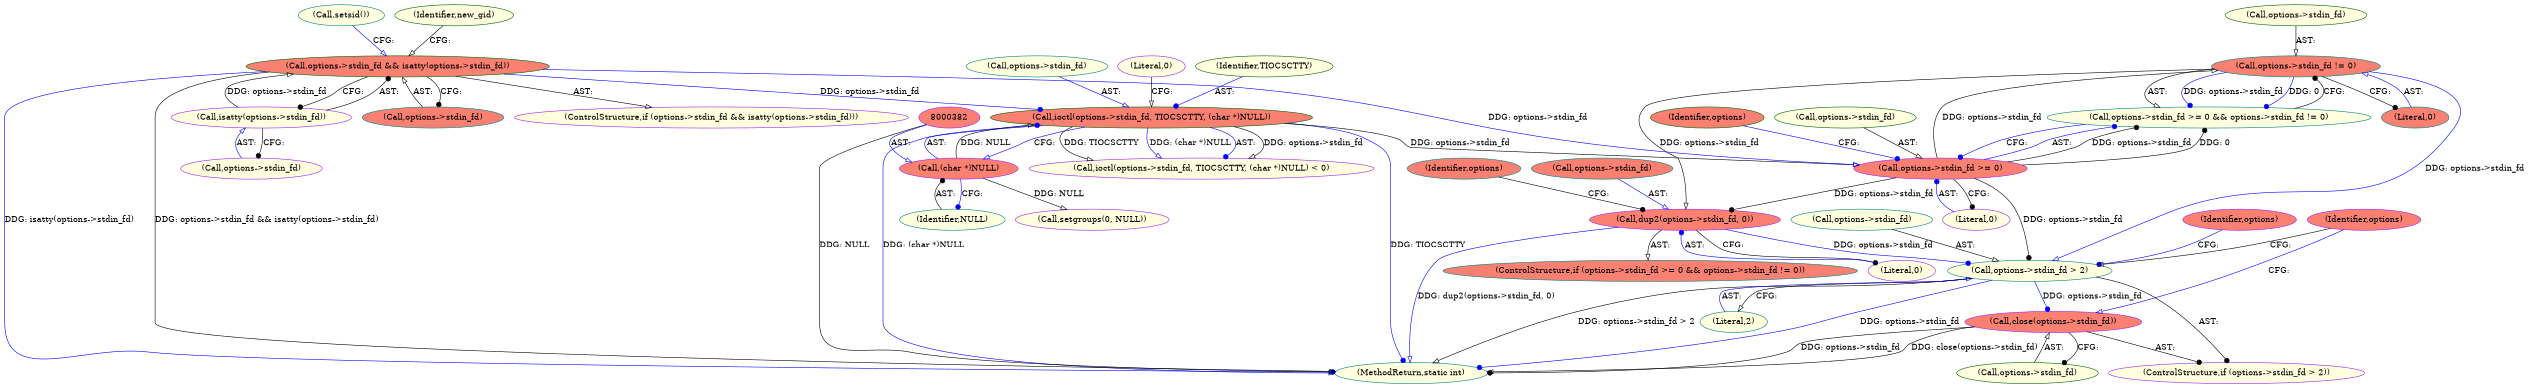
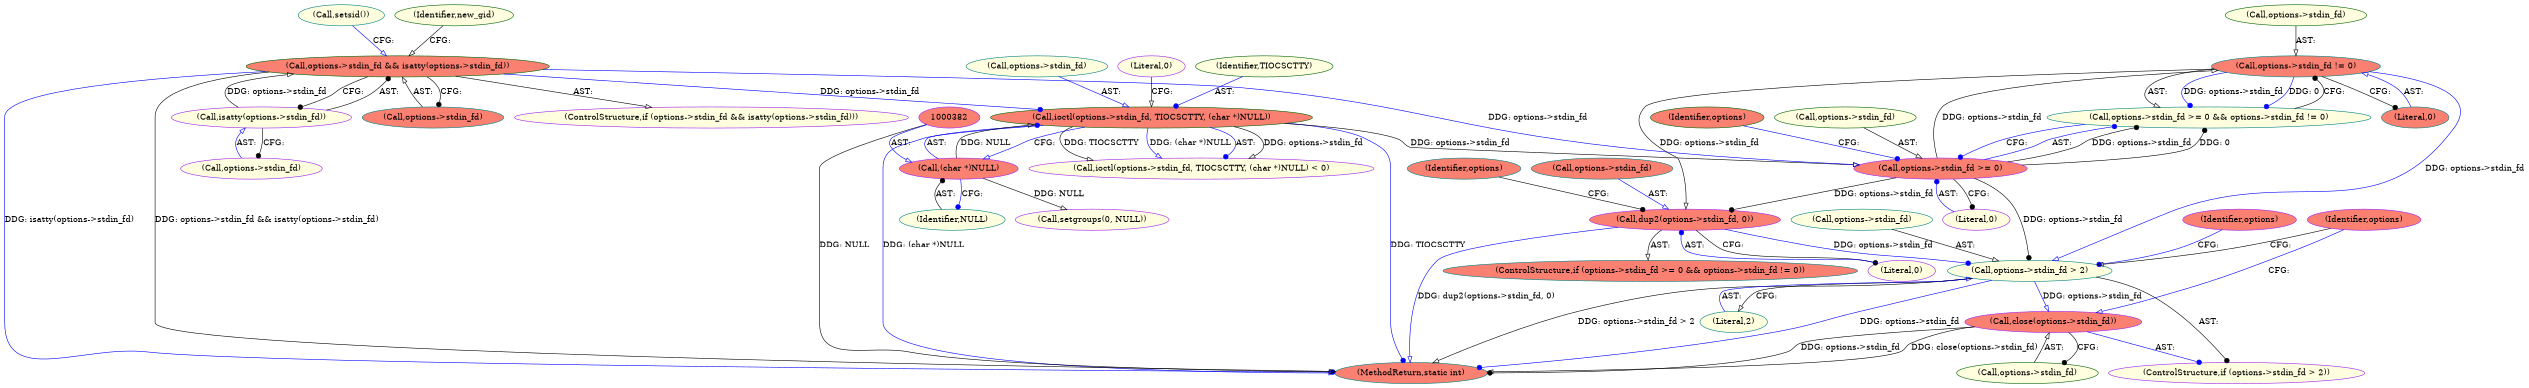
node "8000382": label "8000382" -> "1000382"
edge "(Call,options->stdin_fd > 2)" -> "(Call,close(options->stdin_fd))": arrowhead dot -> onormal
edge "(Call,close(options->stdin_fd))" -> "(ControlStructure,if (options->stdin_fd > 2))": color black -> blue
node "(MethodReturn,static int)": fillcolor lightyellow -> salmon
